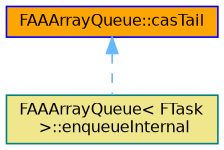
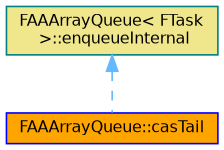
edge "FAAArrayQueue< FTask >::enqueueInternal" -> "FAAArrayQueue::casTail": reversed
